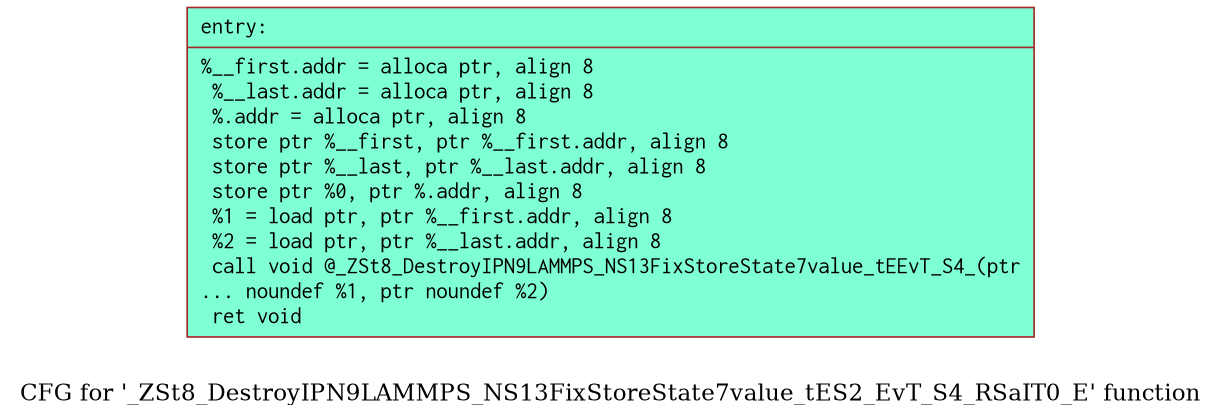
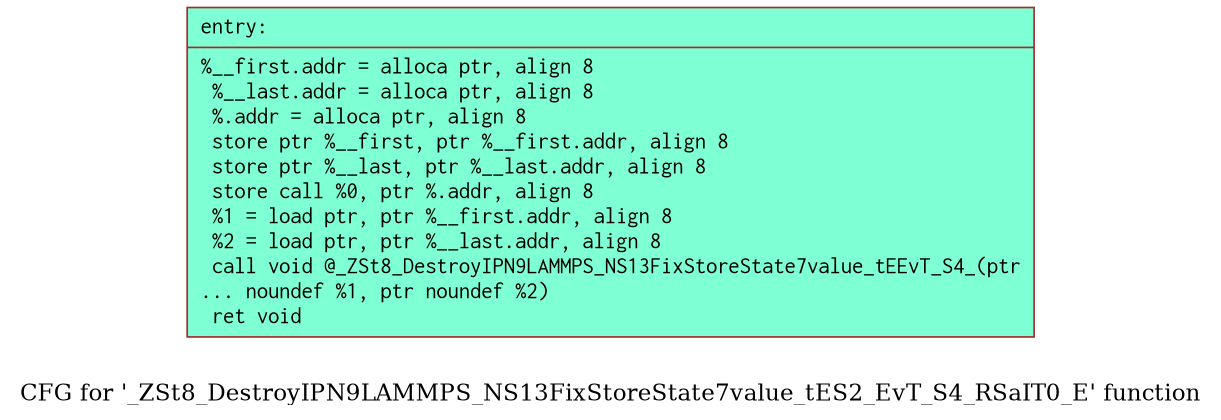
node "entry:": text "store ptr %0, ptr %.addr, align 8" -> "store call %0, ptr %.addr, align 8"
